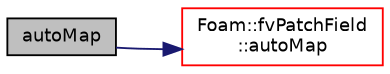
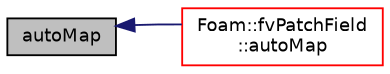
edge "autoMap" -> "Foam::fvPatchField ::autoMap": reversed
